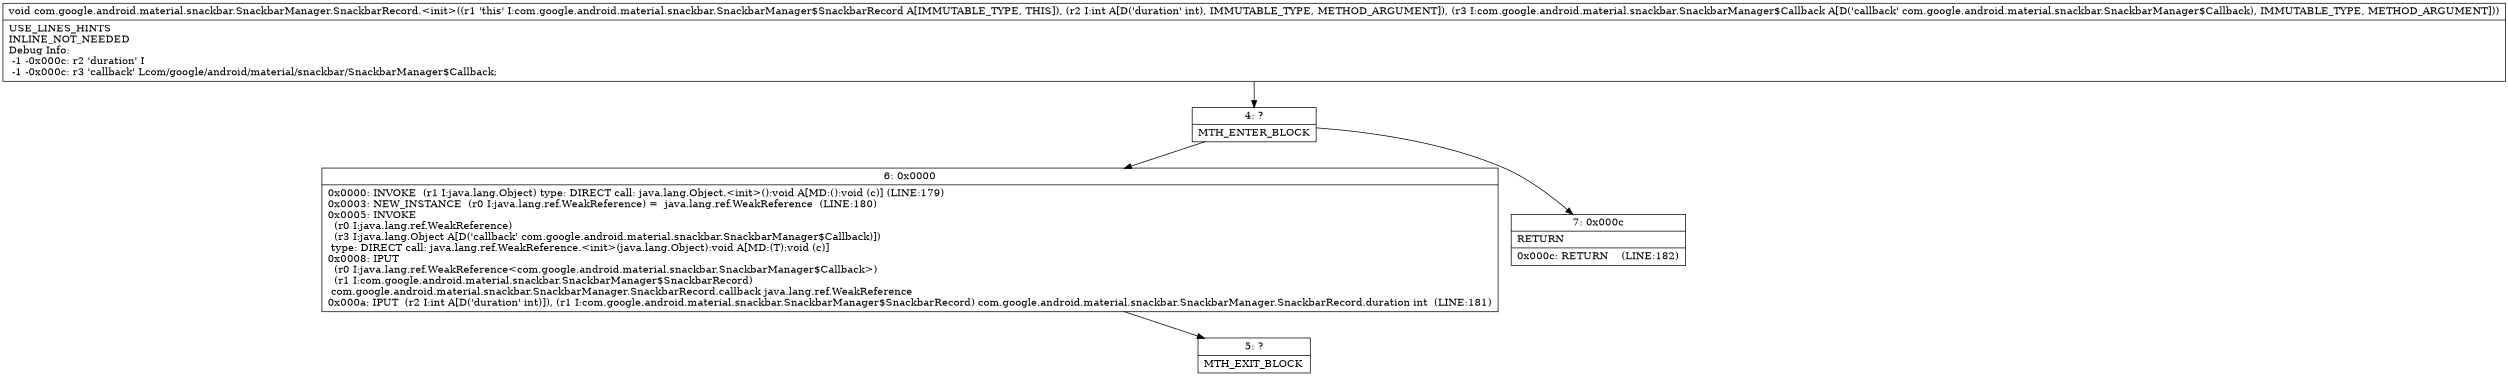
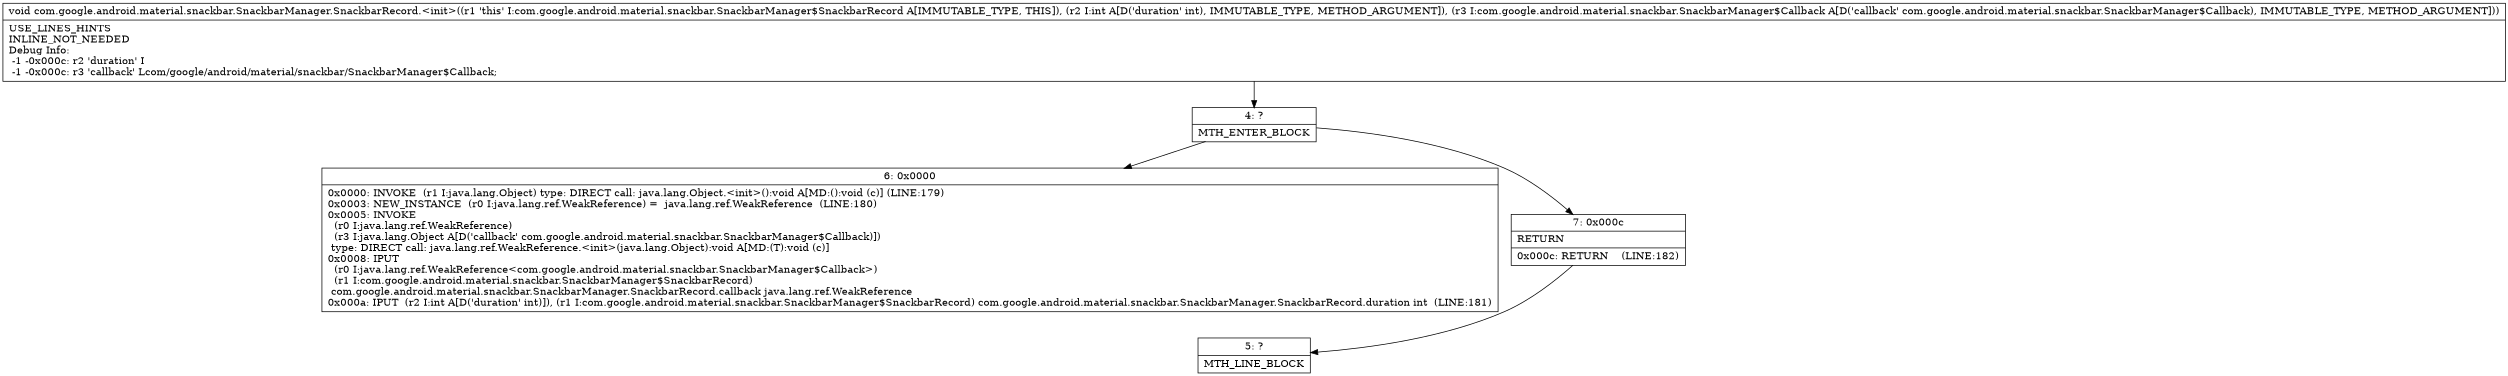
edge "6: 0x0000" -> "5: ?": now "7: 0x000c" -> "5: ?"
node "5: ?": text "MTH_EXIT_BLOCK" -> "MTH_LINE_BLOCK"
